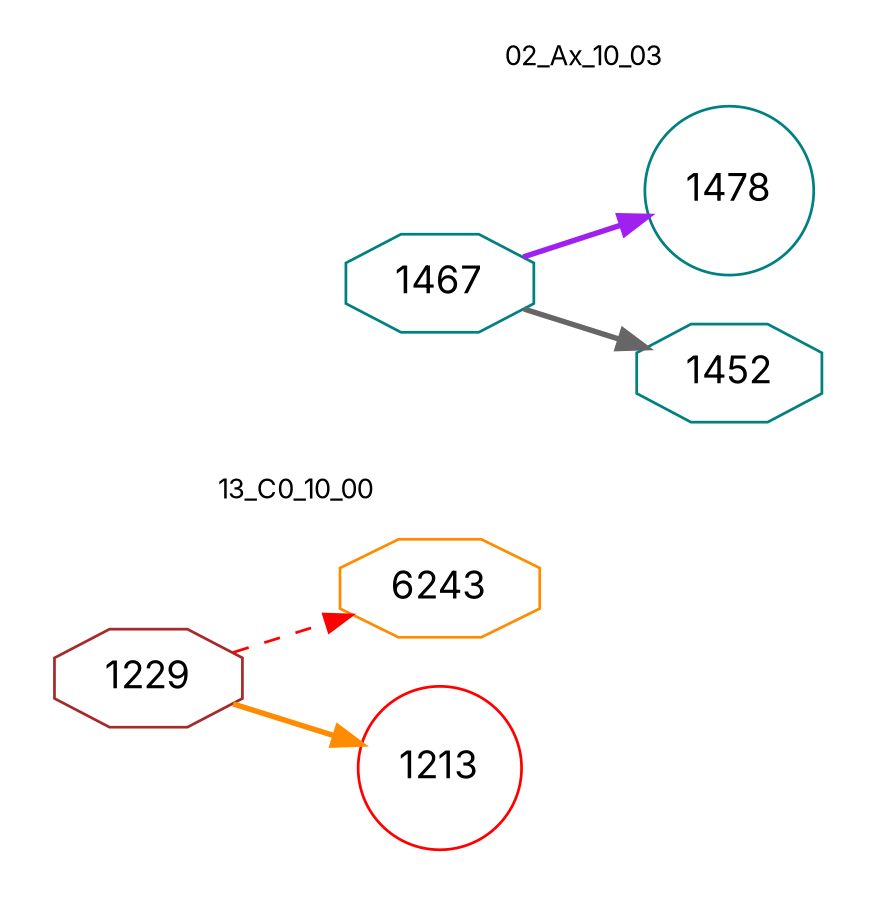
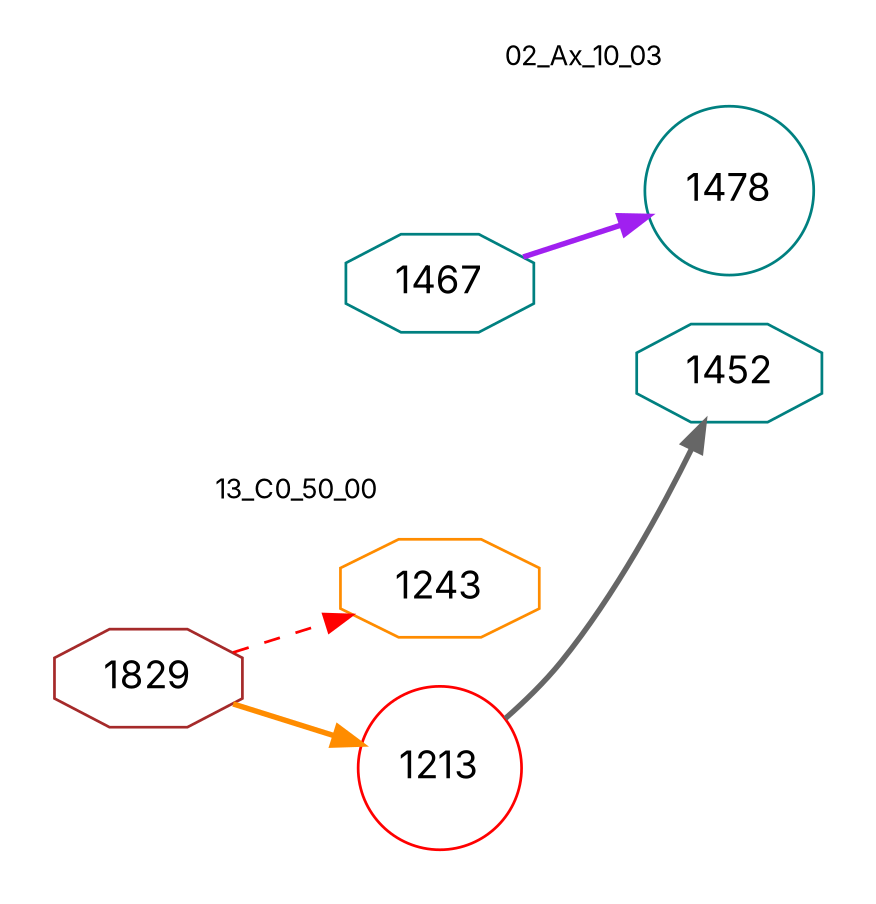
edge "1467" -> "1452": now "1213" -> "1452"
cluster "13_C0_10_00": label "13_C0_10_00" -> "13_C0_50_00"
node "6243": label "6243" -> "1243"
node "1229": label "1229" -> "1829"
